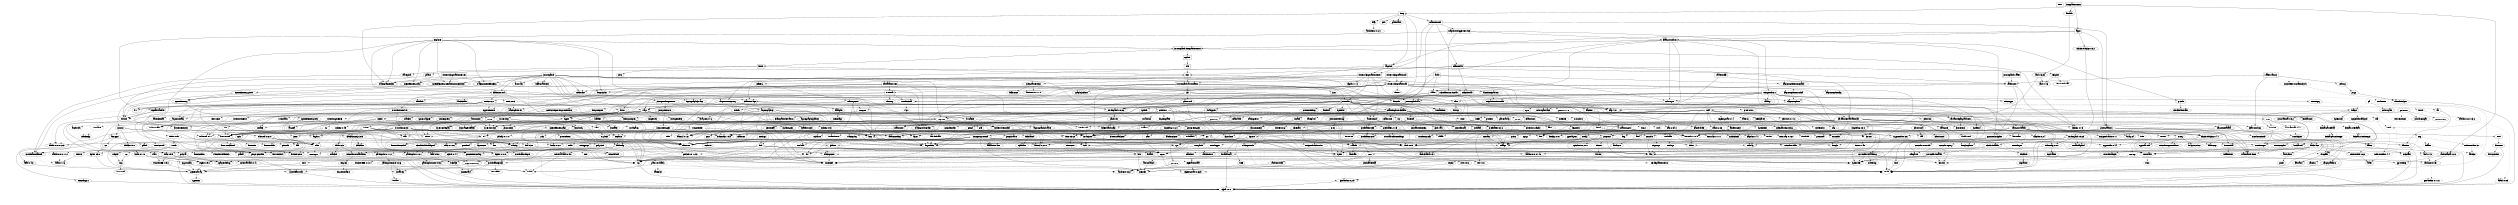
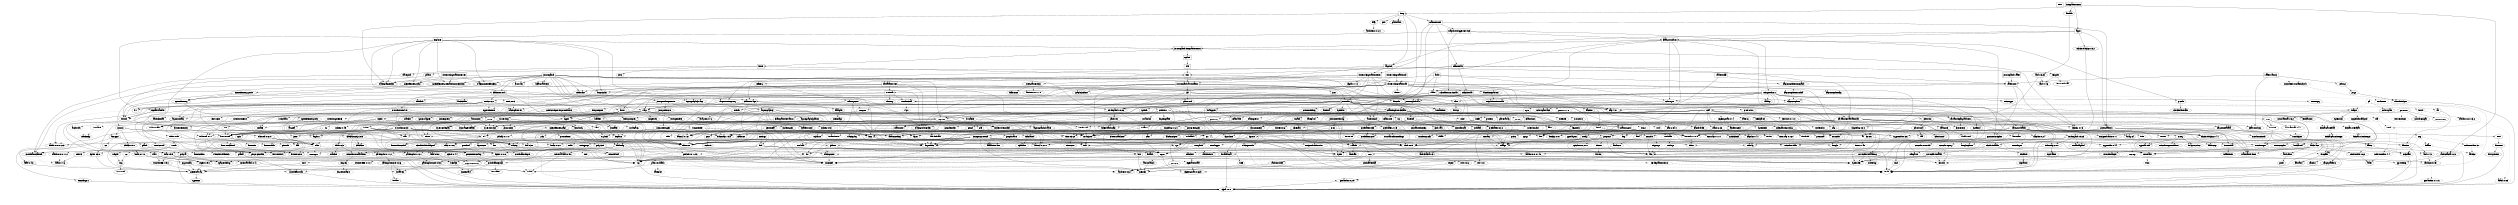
node "criterion-webpki": label "criterion-webpki" -> "criterion-plot"
